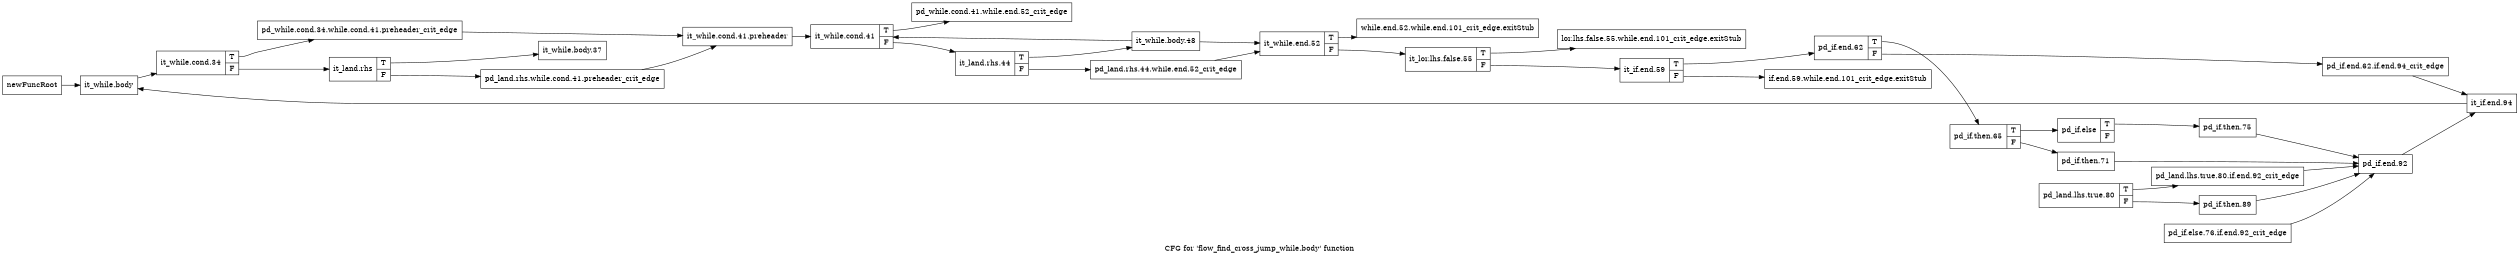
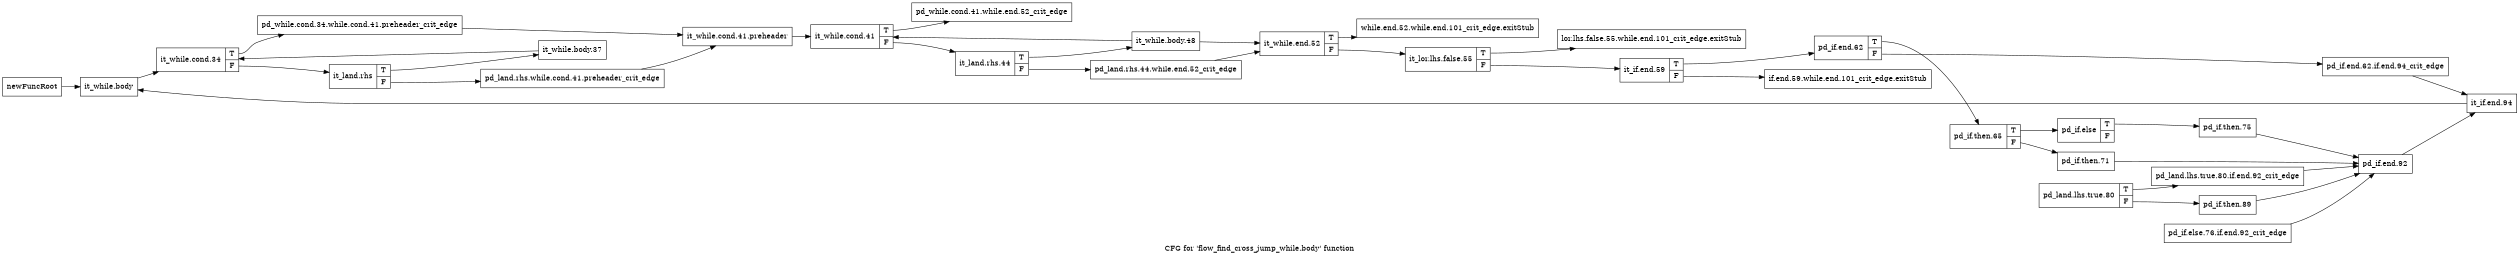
edge "it_while.body.37" -> "it_while.cond.34": added
